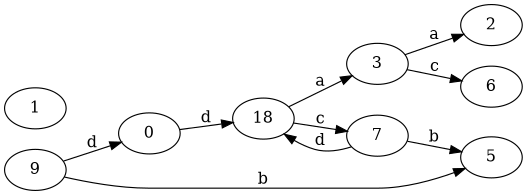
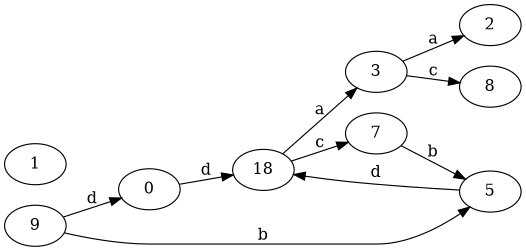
node "6": label "6" -> "8"
edge "7" -> "18": now "5" -> "18"
